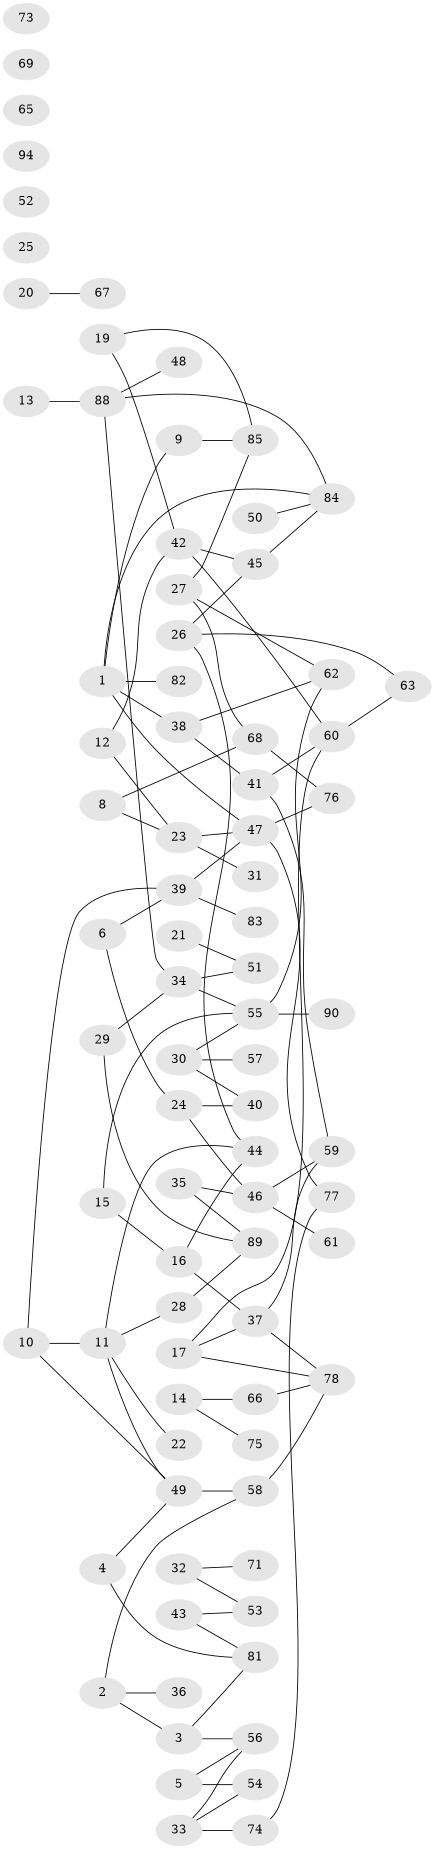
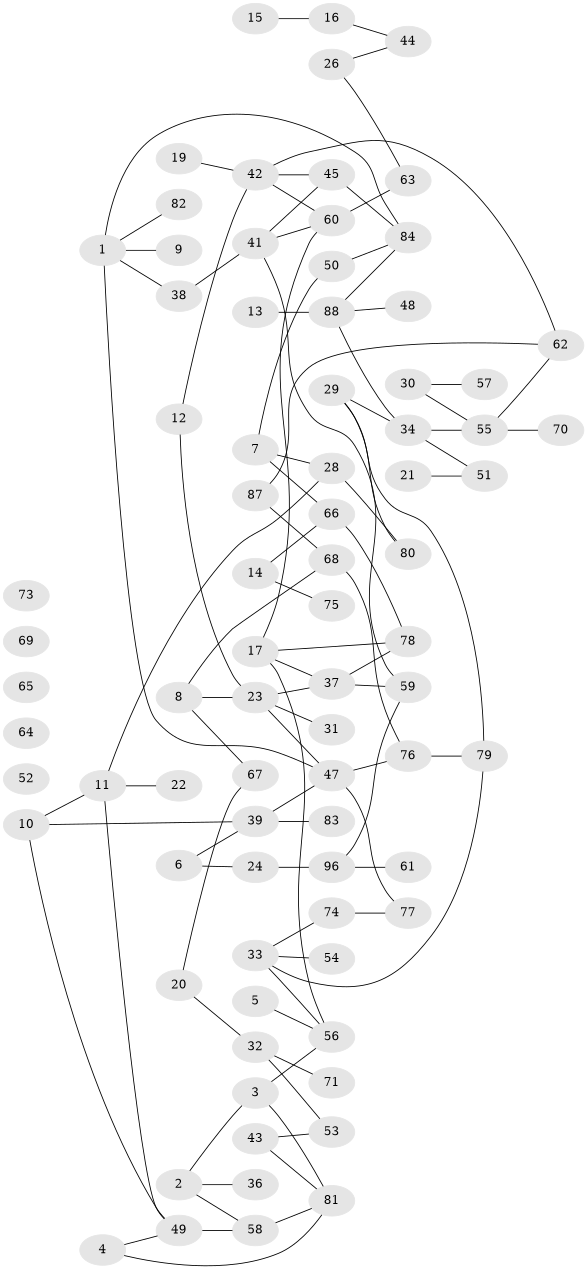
node "94": label "94" -> "64"
node "25": removed
node "85": removed
node "7": added
node "27": label "27" -> "87"
edge "45" -- "26": now "45" -- "41"
edge "62" -- "38": now "62" -- "42"
edge "8" -- "67": added
node "79": added
edge "17" -- "56": added
node "90": label "90" -> "70"
edge "20" -- "32": added
edge "55" -- "15": removed
node "40": removed
node "35": removed
node "46": label "46" -> "96"
edge "44" -- "11": removed
node "89": label "89" -> "80"
edge "16" -- "37": now "23" -- "37"
edge "78" -- "58": now "81" -- "58"
edge "5" -- "54": removed
